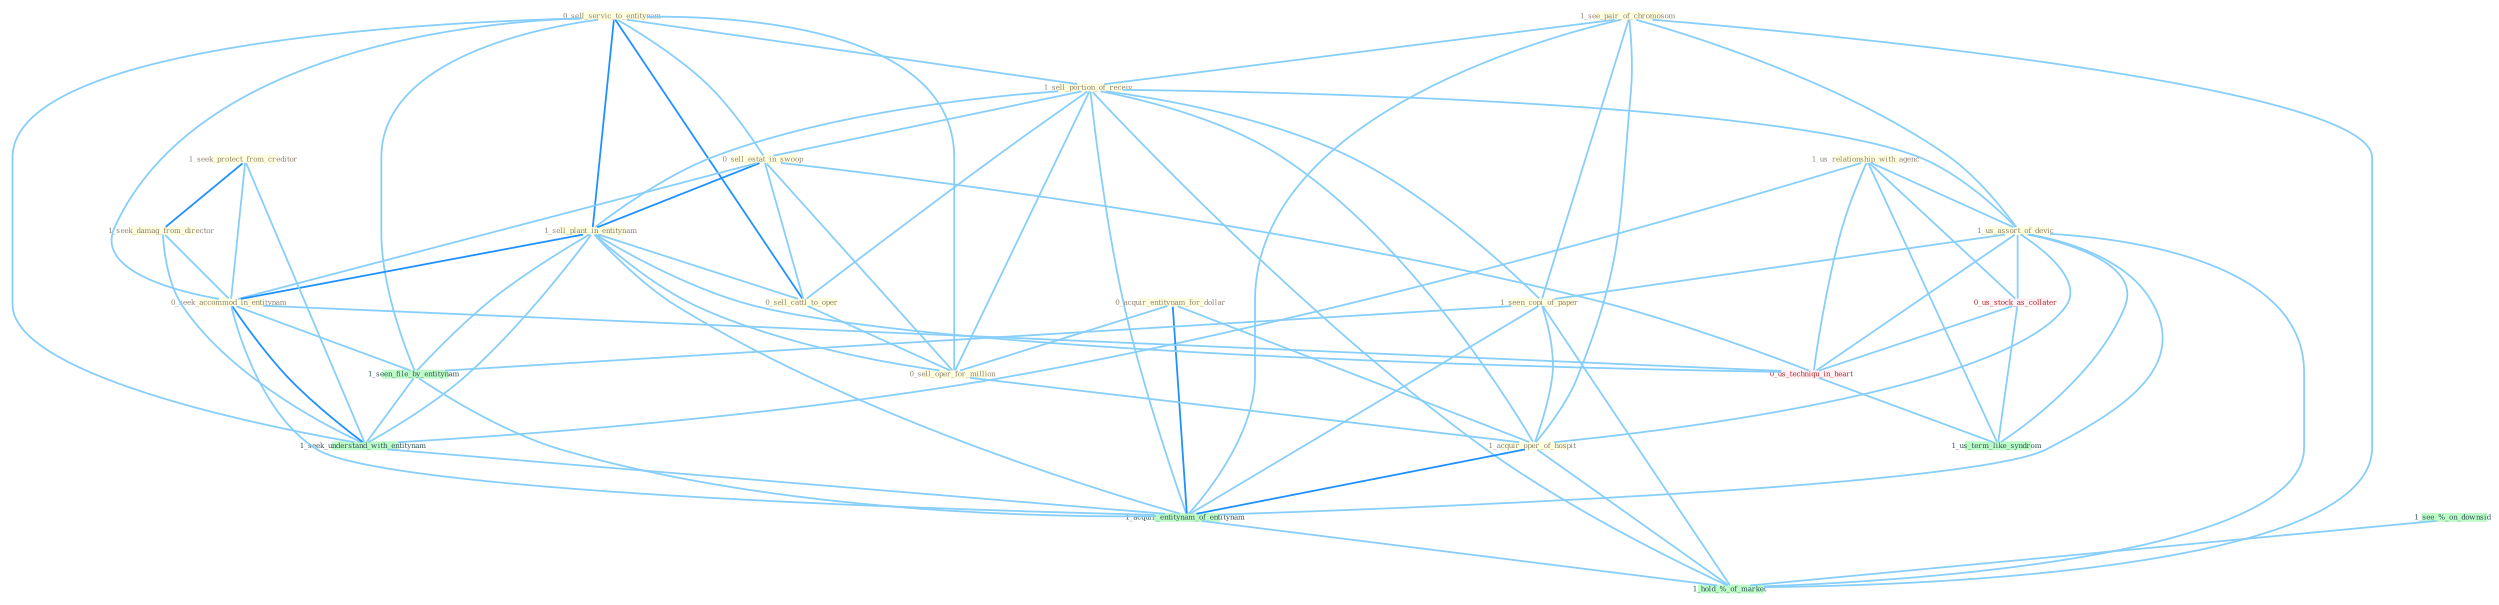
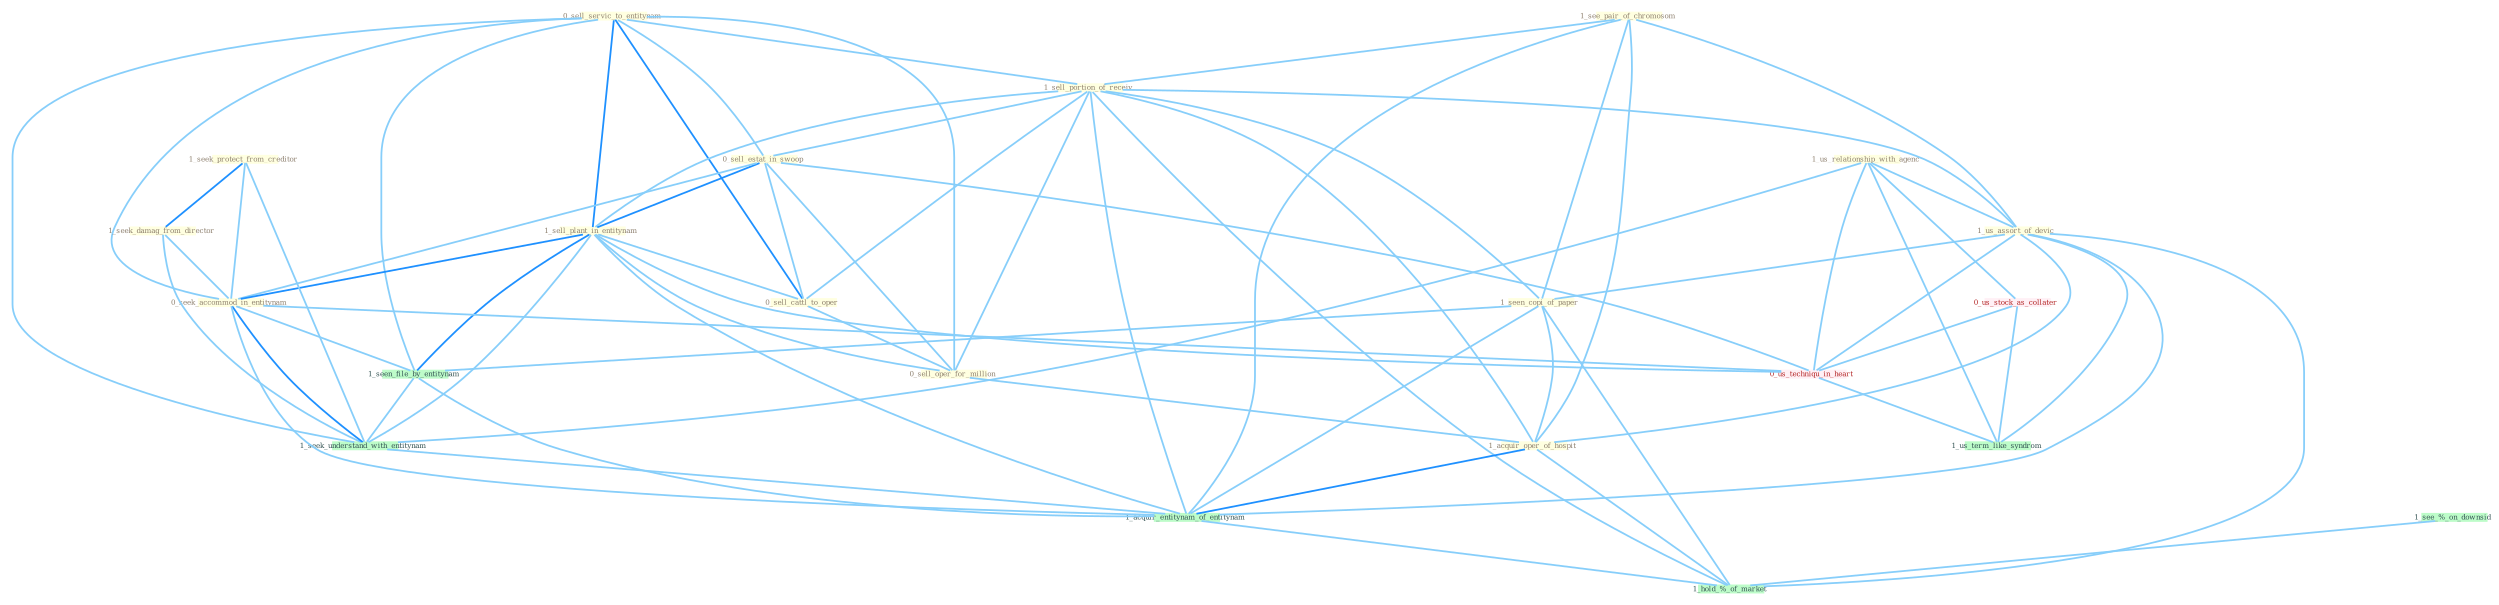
edge "1_see_pair_of_chromosom" -- "1_hold_%_of_market": removed
edge "1_us_assort_of_devic" -- "0_us_stock_as_collater": removed
edge "1_sell_plant_in_entitynam" -- "1_seen_file_by_entitynam": color #87cefa -> #1e90ff
node "0_acquir_entitynam_for_dollar": removed
